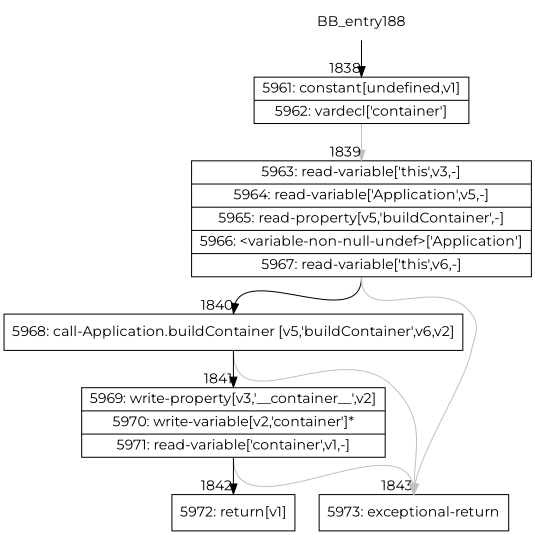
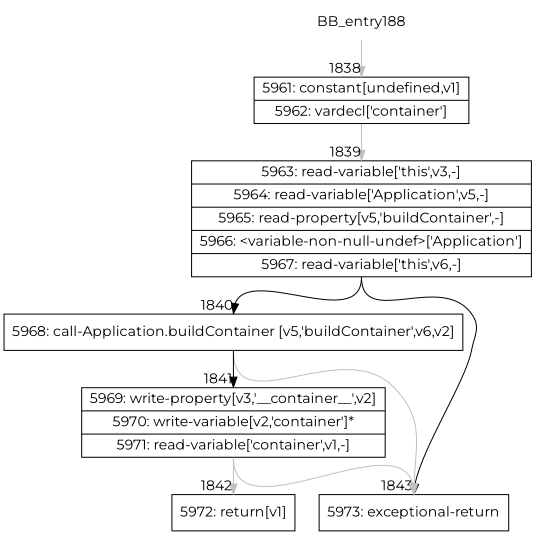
edge "BB_entry188" -> "5961: constant[undefined,v1]": color black -> gray
edge "5963: read-variable['this',v3,-]" -> "5973: exceptional-return": color gray -> black
edge "5969: write-property[v3,'__container__',v2]" -> "5972: return[v1]": color black -> gray
